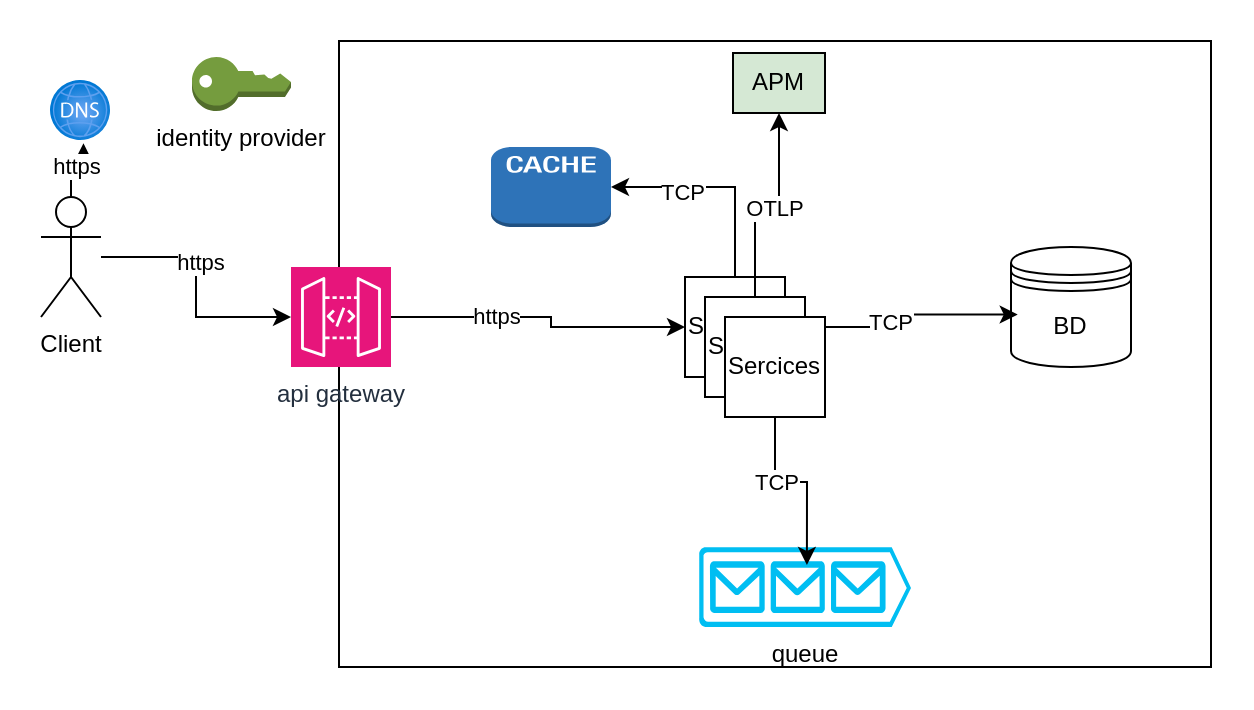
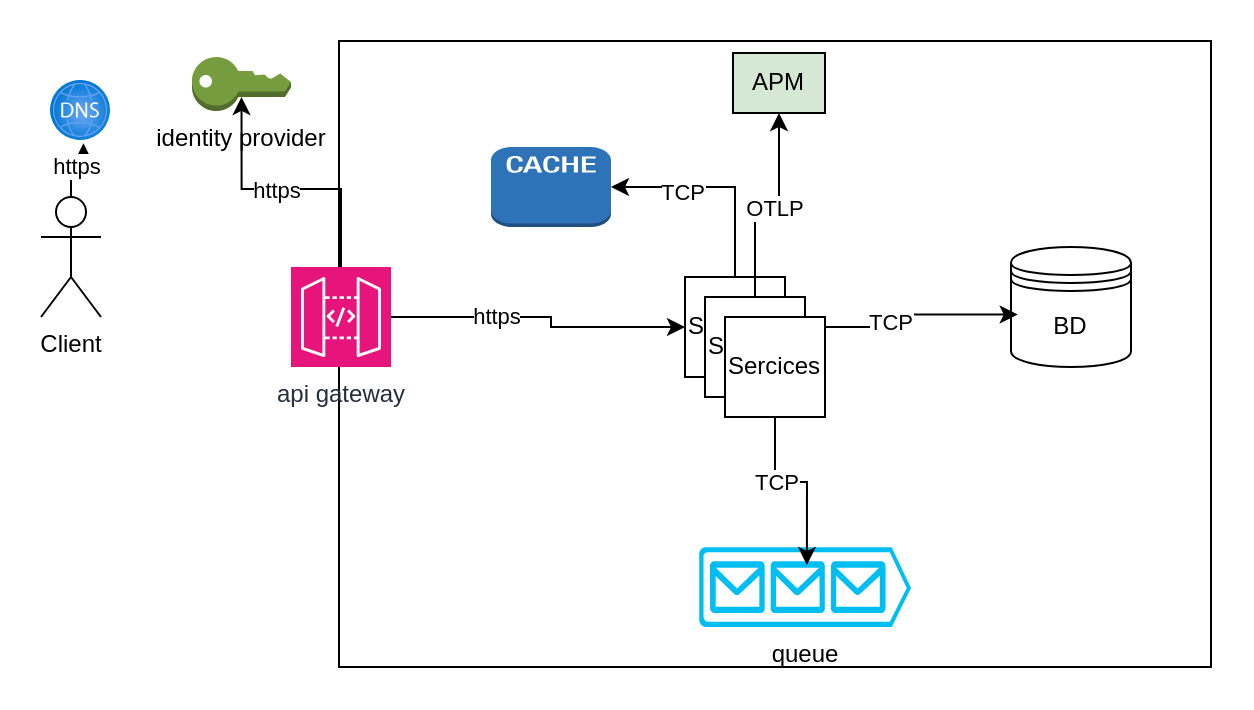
edge "api gateway" -> "identity provider": added, label "https"
edge "Client" -> "api gateway": removed, label "https"
